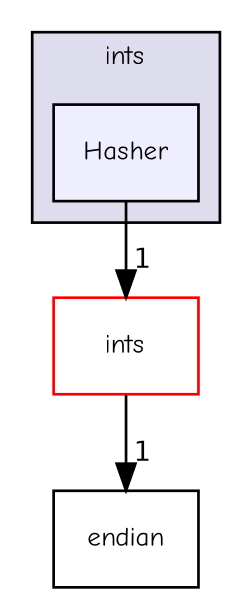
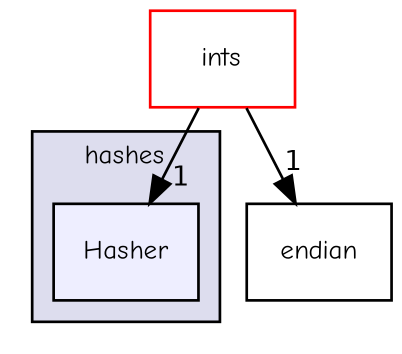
cluster "ints": label "ints" -> "hashes"
edge "Hasher" -> "ints": reversed
